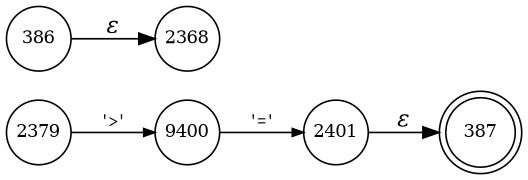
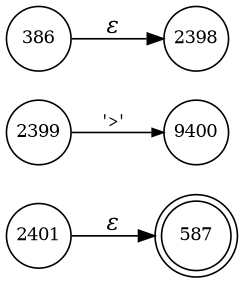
node "2368": label "2368" -> "2398"
node "2379": label "2379" -> "2399"
edge "9400" -> "2401": removed, label "'='"
node "387": label "387" -> "587"
